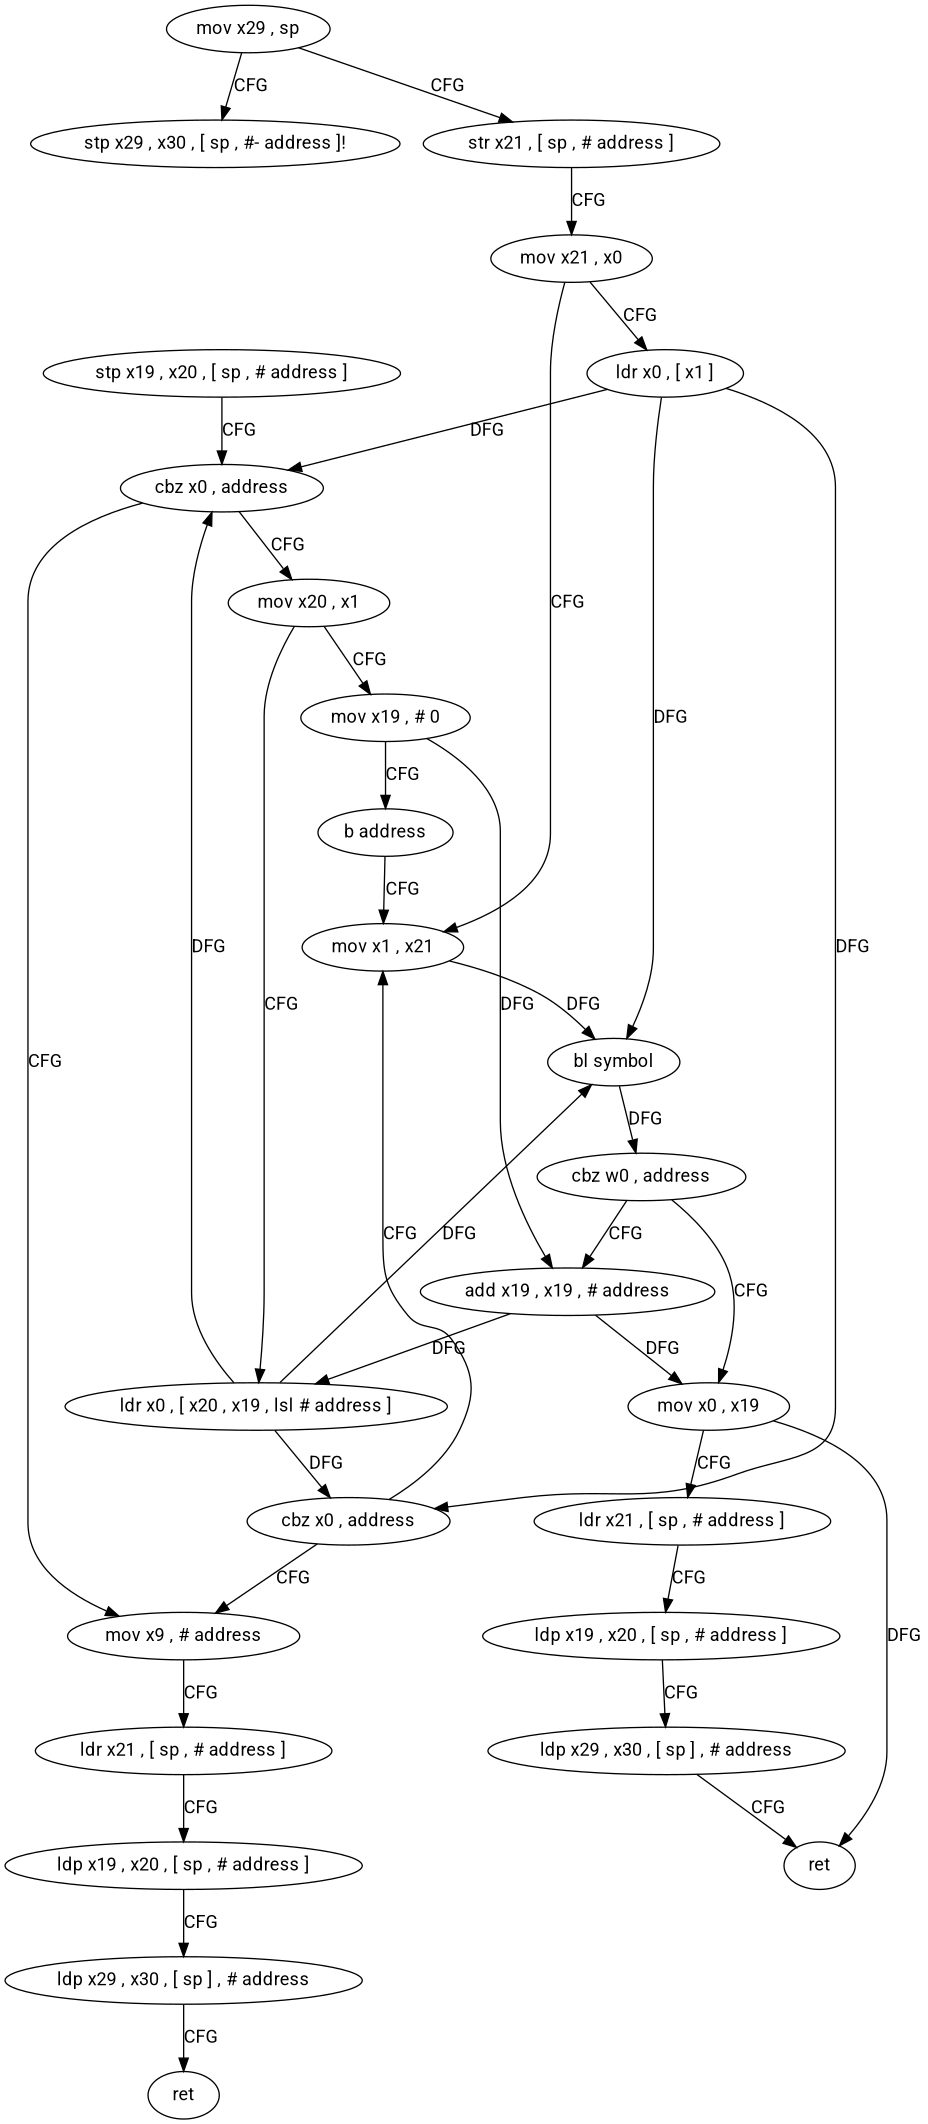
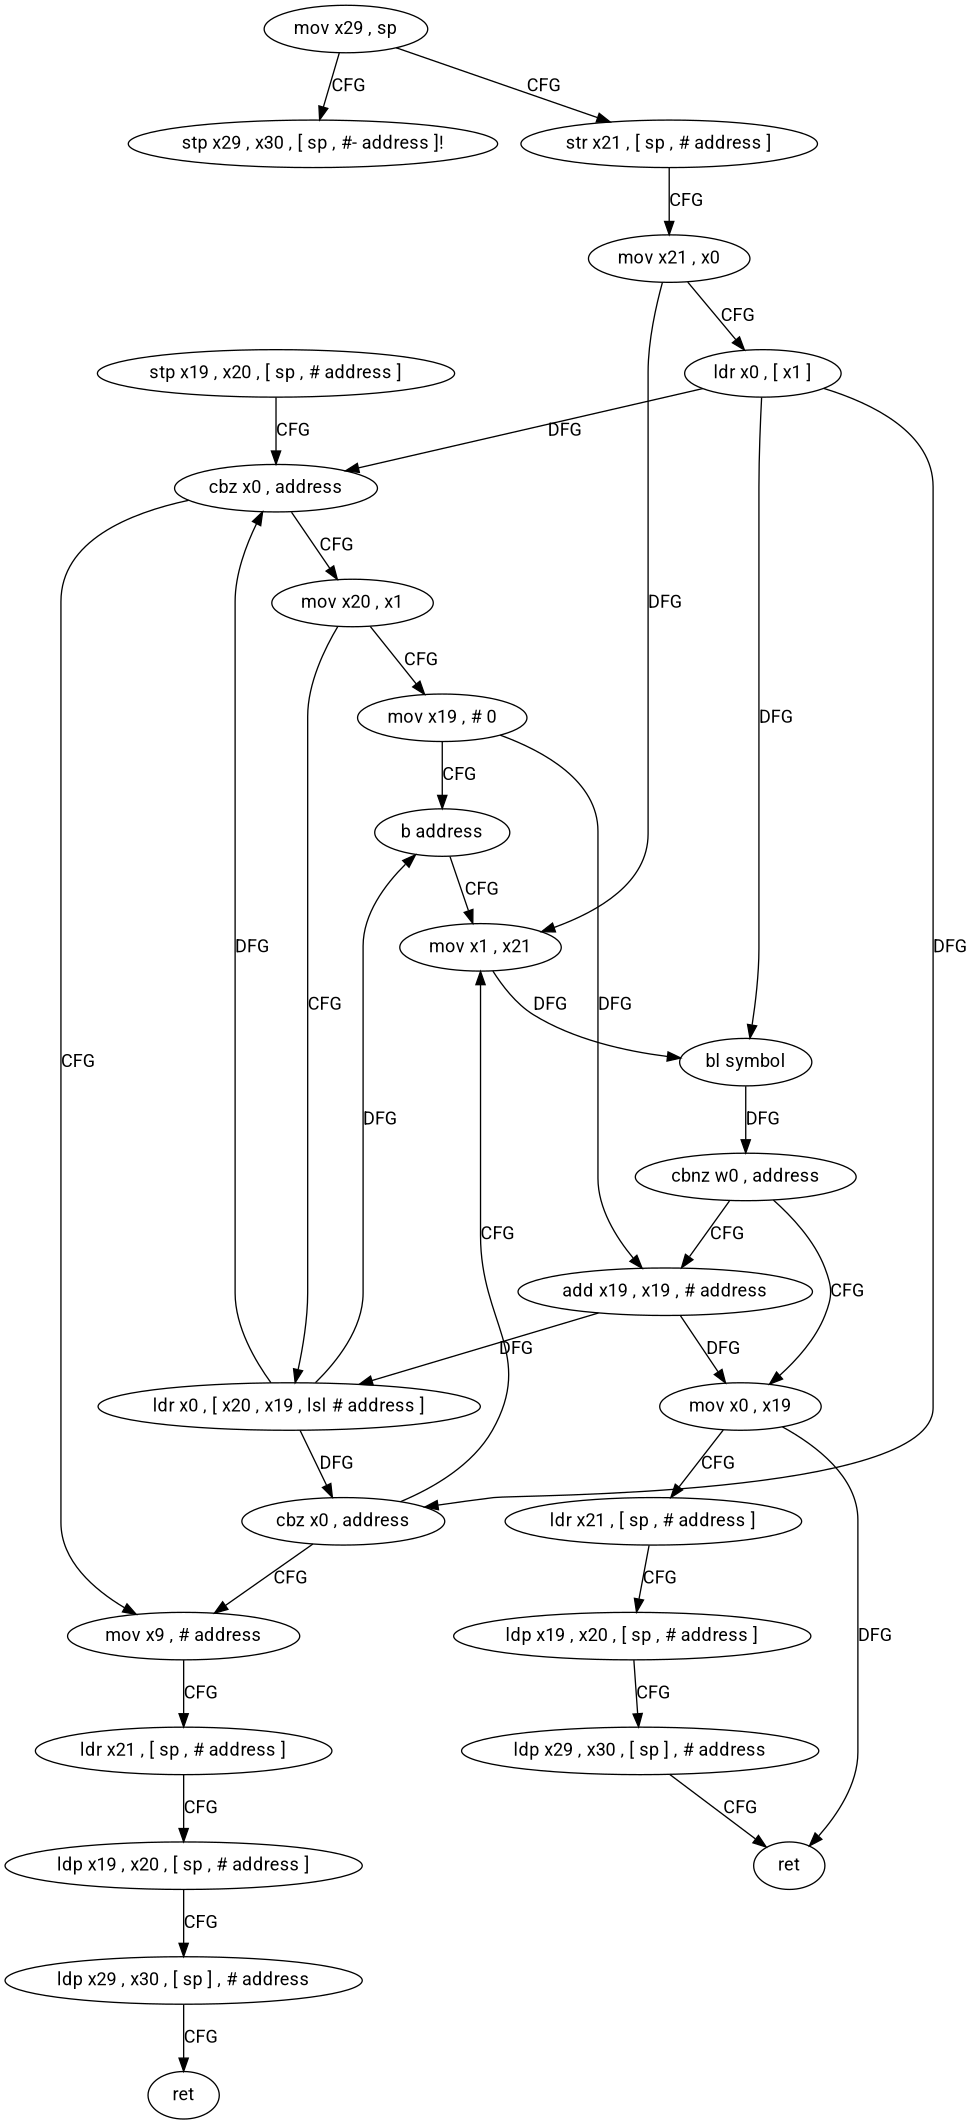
edge "mov x21 , x0" -> "mov x1 , x21": label "CFG" -> "DFG"
node "cbz w0 , address": label "cbz w0 , address" -> "cbnz w0 , address"
edge "ldr x0 , [ x20 , x19 , lsl # address ]" -> "bl symbol": now "ldr x0 , [ x20 , x19 , lsl # address ]" -> "b address"
